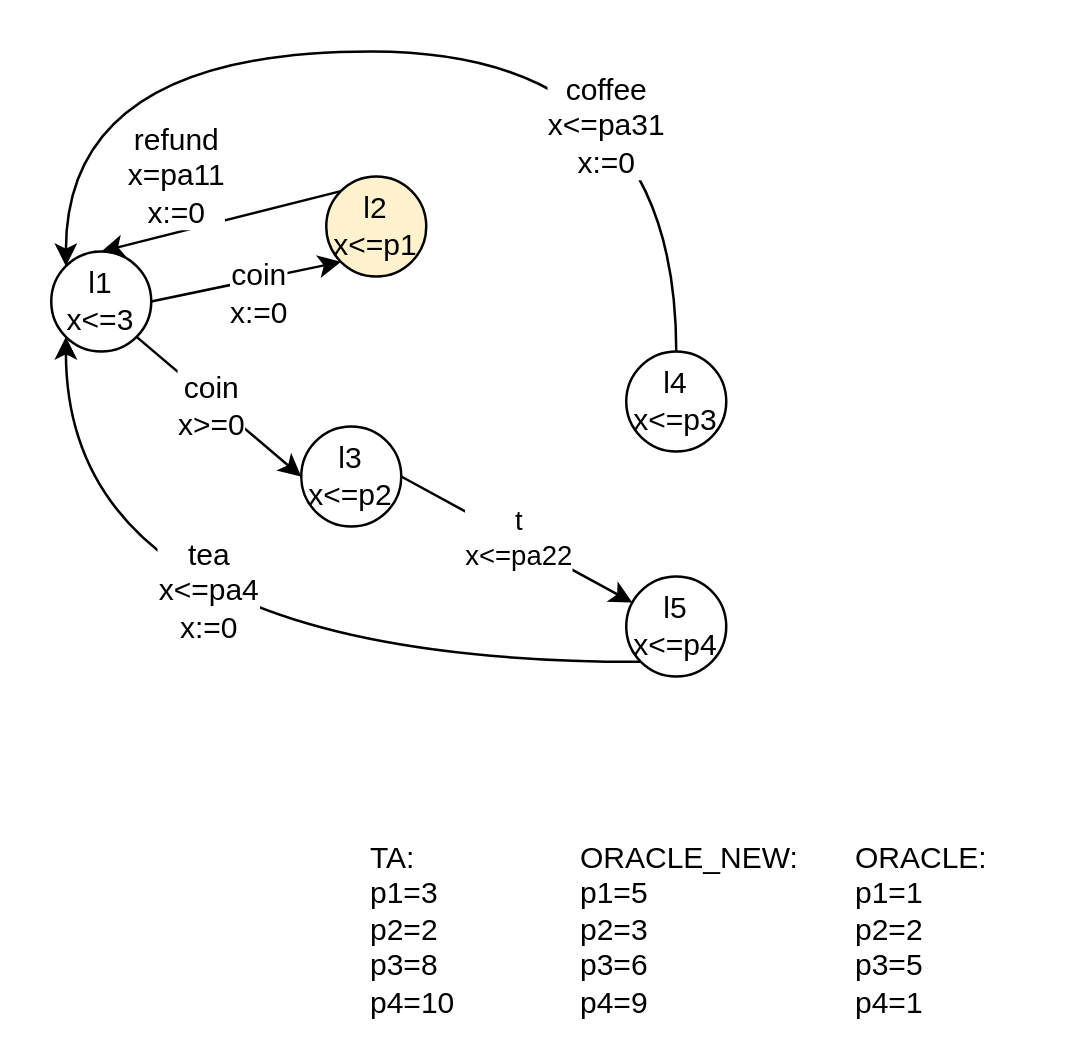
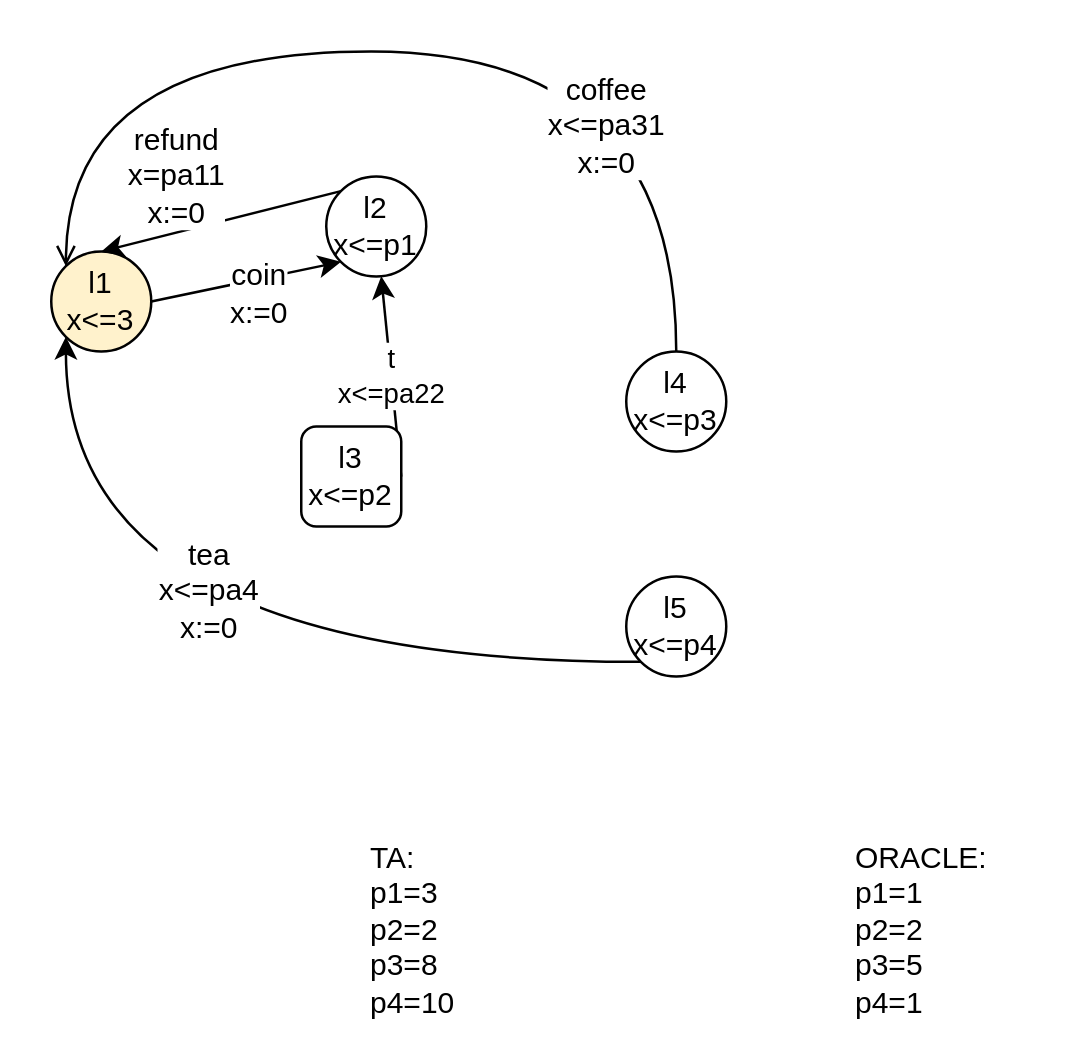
edge "l4 x<=p3" -> "l1 x<=3": arrowhead classic -> open
node "l2 x<=p1": fillcolor #fff2cc -> #ffffff
node "l1 x<=3": fillcolor #ffffff -> #fff2cc
edge "l1 x<=3" -> "l3 x<=p2": removed, label "coin x>=0"
node "l3 x<=p2": shape ellipse -> rounded rectangle
edge "l3 x<=p2" -> "l5 x<=p4": now "l3 x<=p2" -> "l2 x<=p1"
node "ORACLE_NEW: p1=5 p2=3 p3=6 p4=9": removed
